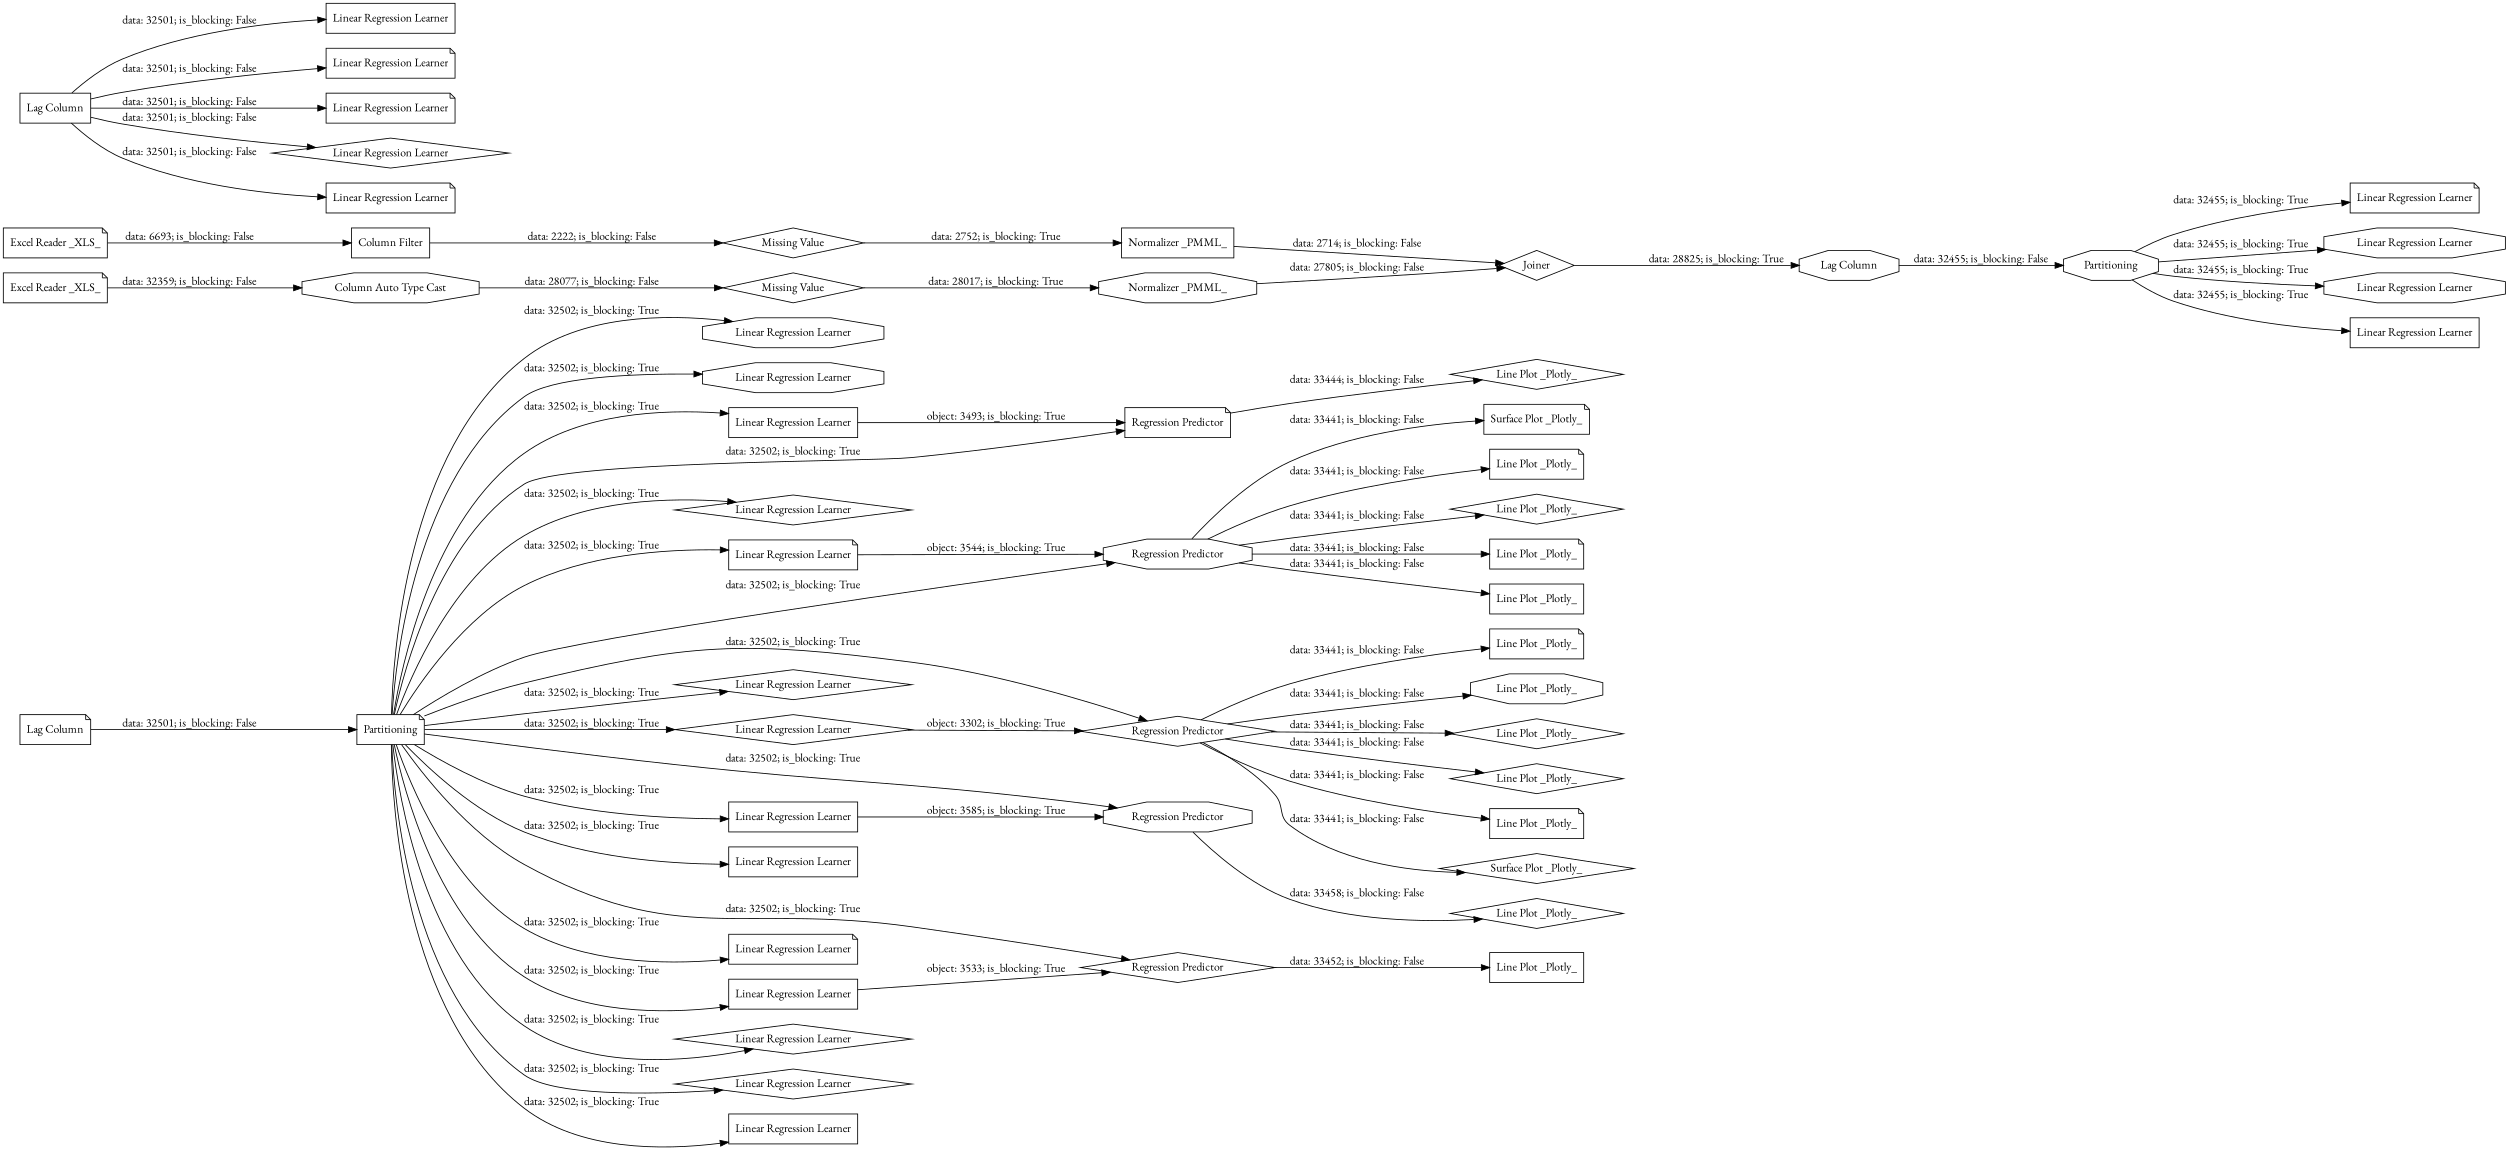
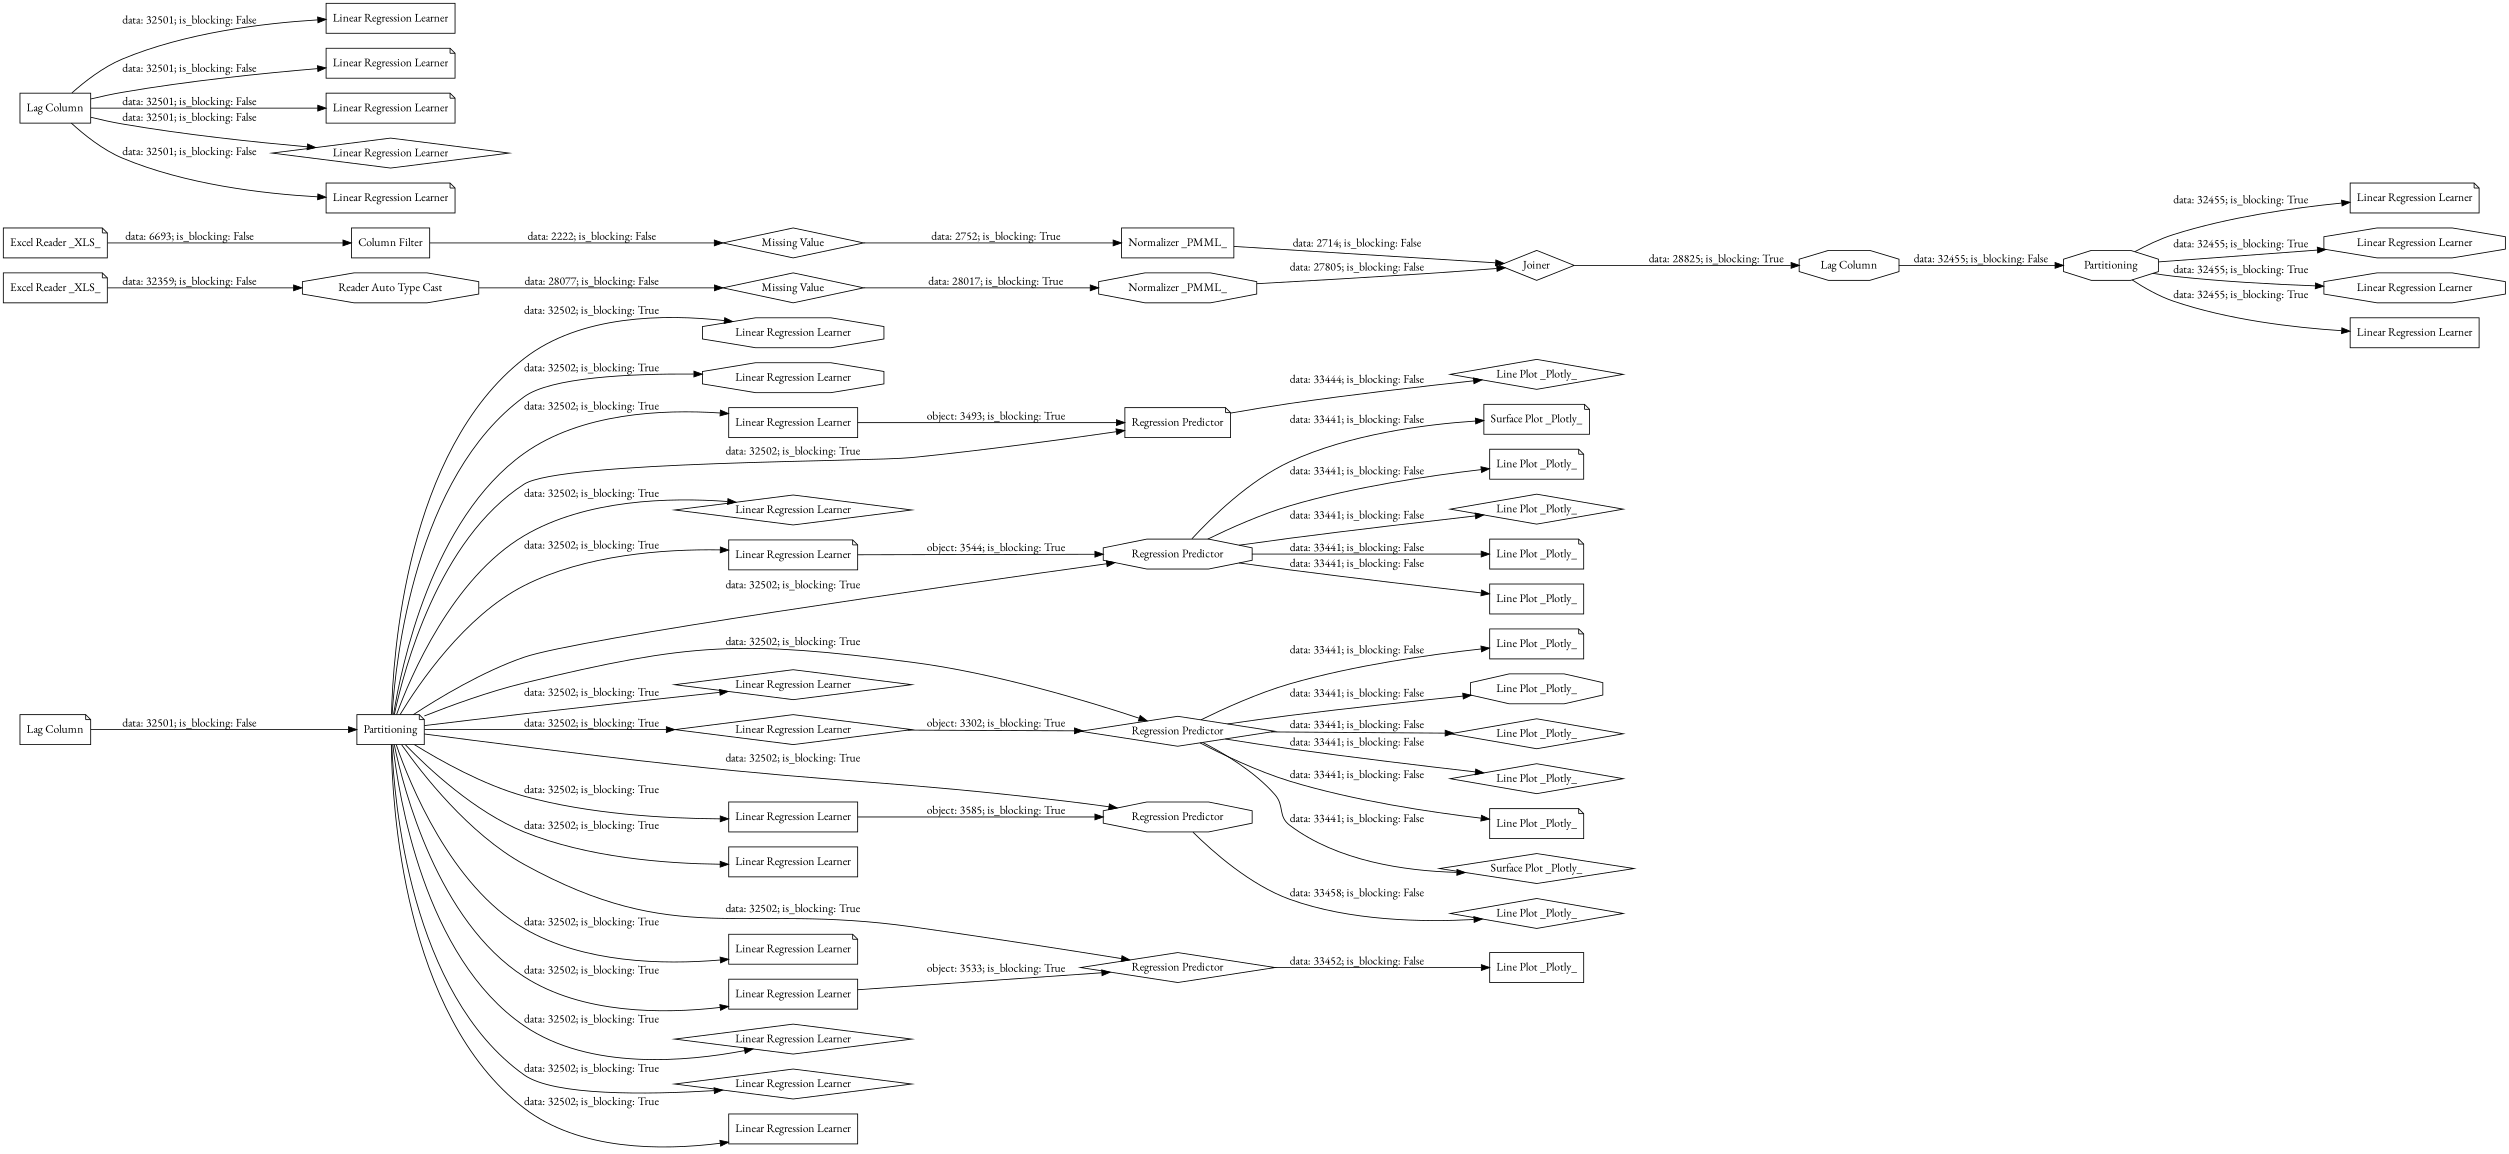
node "Column Auto Type Cast": label "Column Auto Type Cast" -> "Reader Auto Type Cast"
